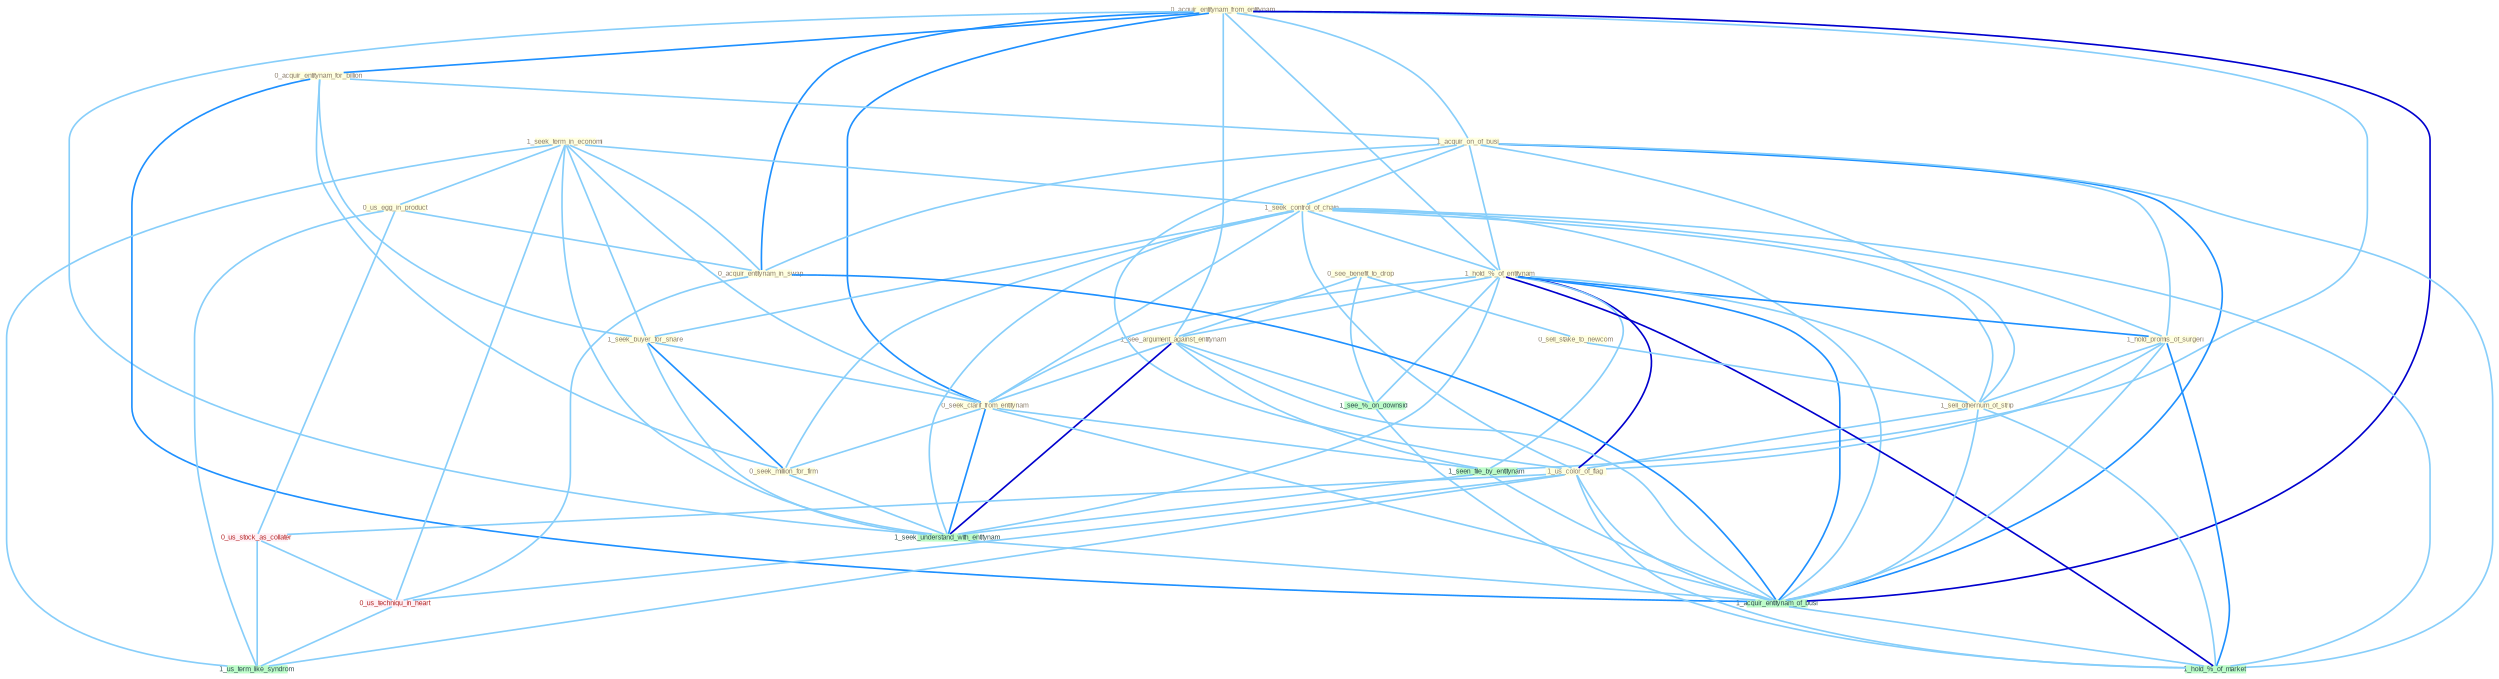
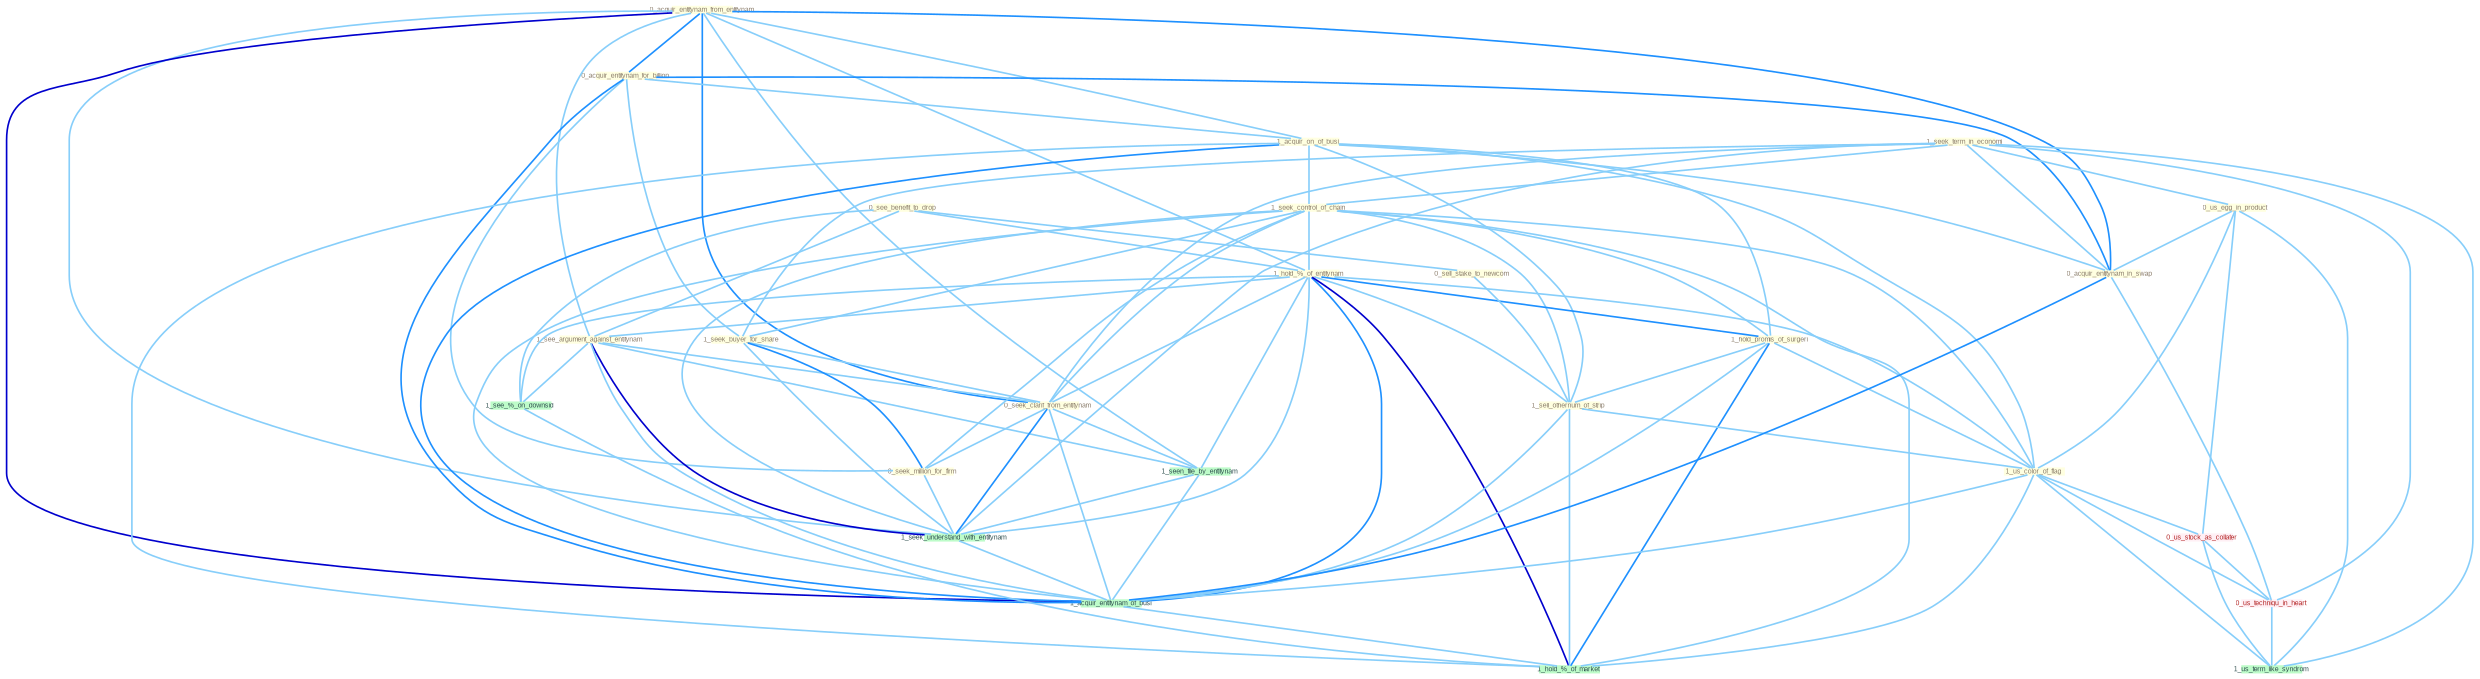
edge "0_acquir_entitynam_for_billion" -- "0_acquir_entitynam_in_swap": added
edge "1_acquir_on_of_busi" -- "1_hold_%_of_entitynam": now "0_see_benefit_to_drop" -- "1_hold_%_of_entitynam"
edge "1_hold_%_of_entitynam" -- "1_us_color_of_flag": color #0000cd -> #87cefa
edge "0_us_egg_in_product" -- "1_us_color_of_flag": added
